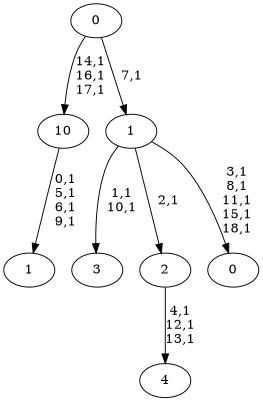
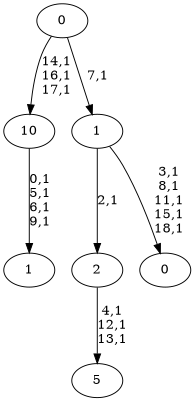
node "3": removed
node "4": label "4" -> "5"
